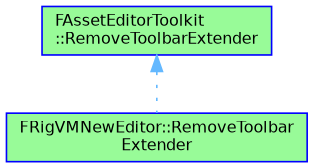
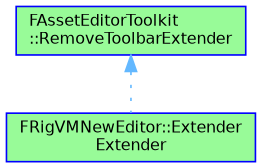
node "FRigVMNewEditor::RemoveToolbar Extender": label "FRigVMNewEditor::RemoveToolbar Extender" -> "FRigVMNewEditor::Extender Extender"
